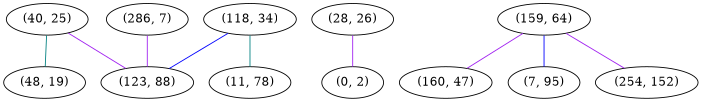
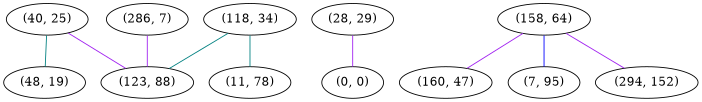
node "(28, 26)": label "(28, 26)" -> "(28, 29)"
node "(159, 64)": label "(159, 64)" -> "(158, 64)"
edge "(118, 34)" -- "(123, 88)": color blue -> teal
node "(0, 2)": label "(0, 2)" -> "(0, 0)"
node "(254, 152)": label "(254, 152)" -> "(294, 152)"
